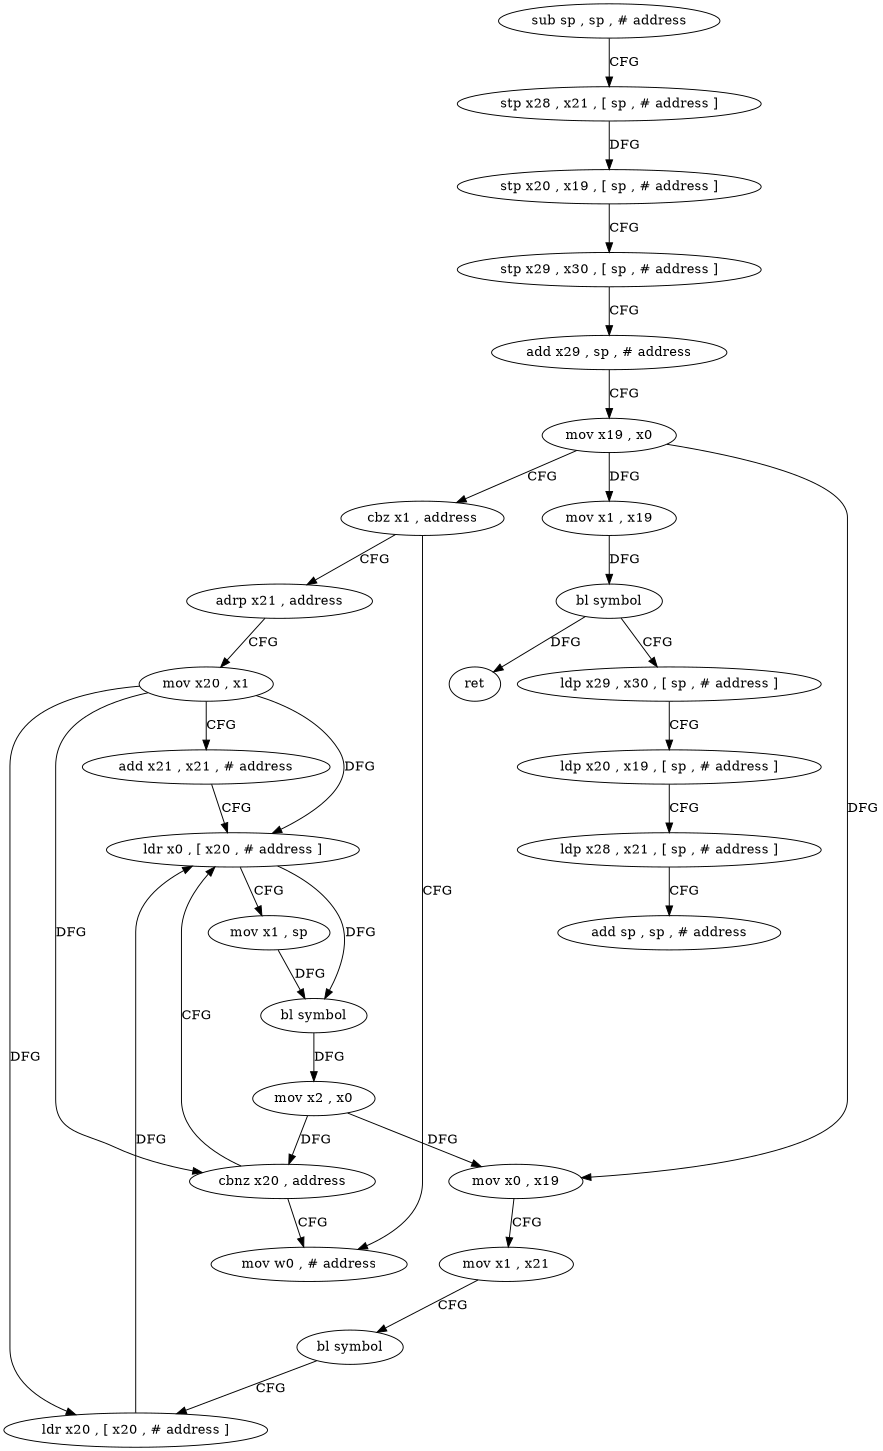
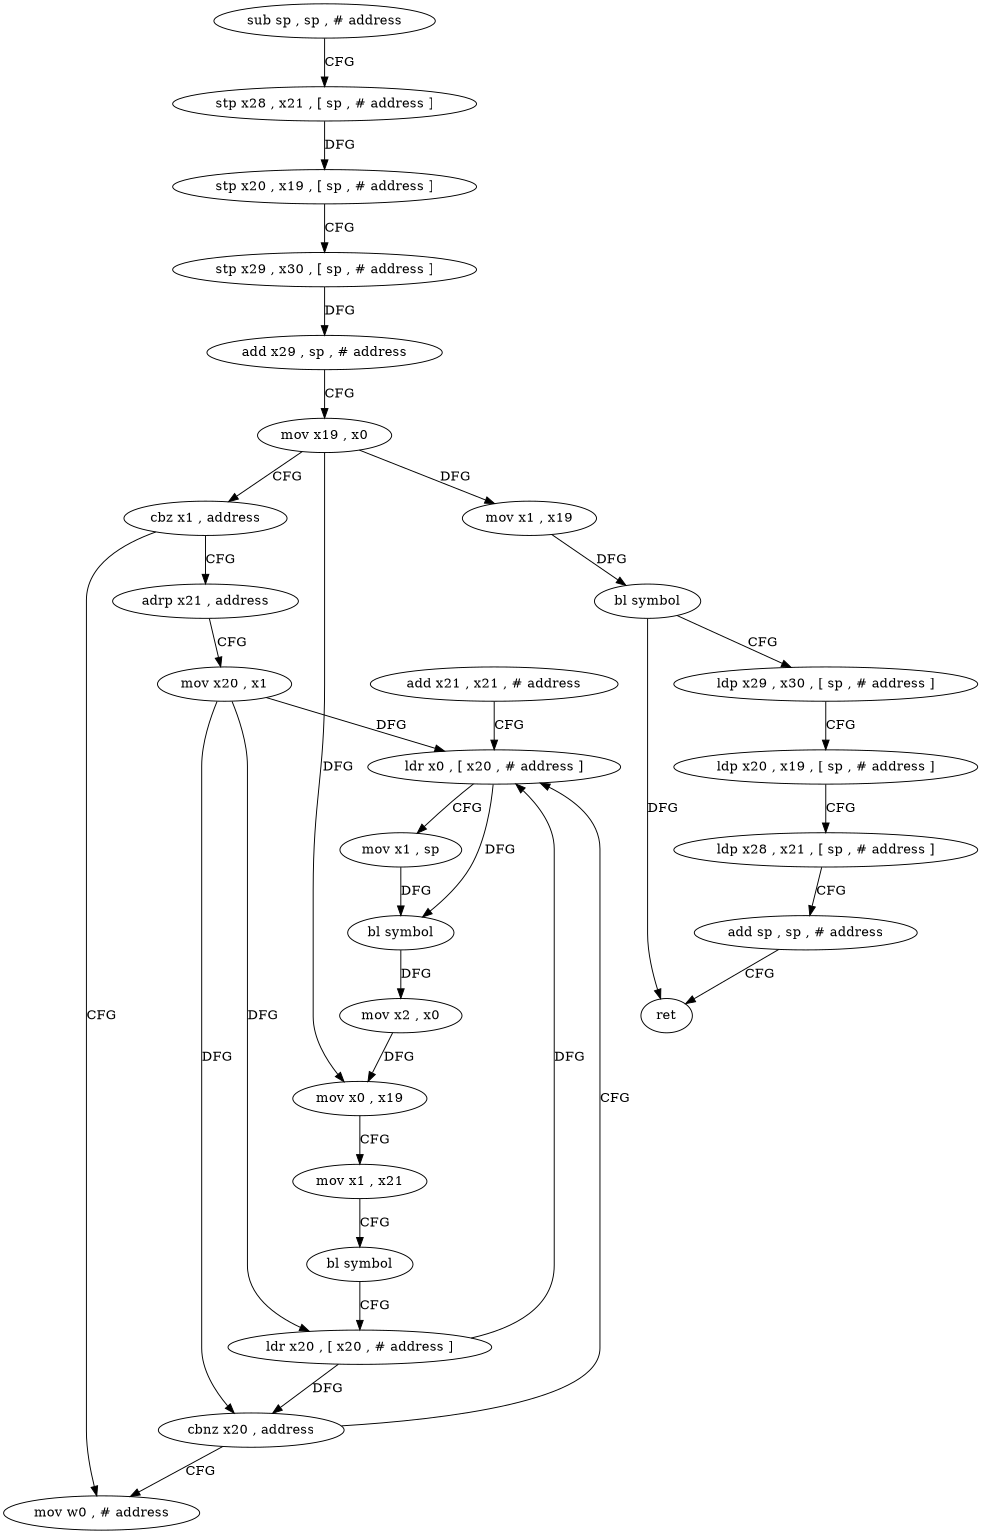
edge "stp x29 , x30 , [ sp , # address ]" -> "add x29 , sp , # address": label "CFG" -> "DFG"
edge "mov x20 , x1" -> "add x21 , x21 , # address": removed, label "CFG"
edge "add sp , sp , # address" -> "ret": added, label "CFG"
edge "mov x2 , x0" -> "cbnz x20 , address": now "ldr x20 , [ x20 , # address ]" -> "cbnz x20 , address"
